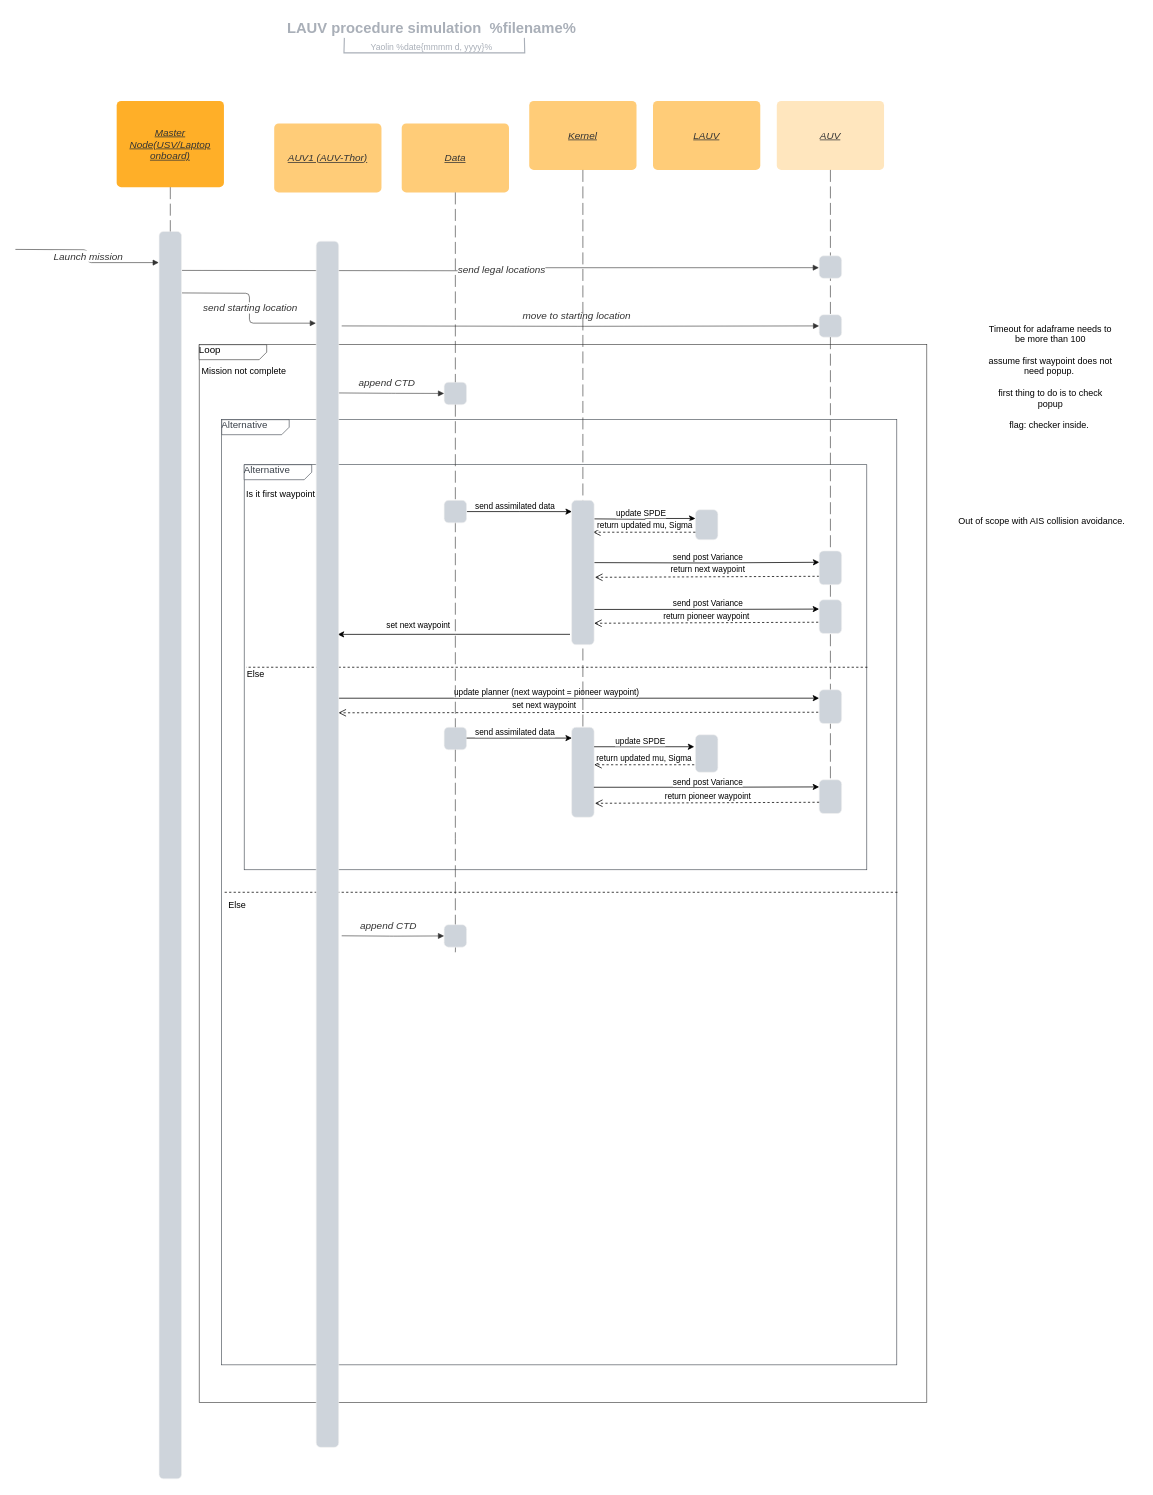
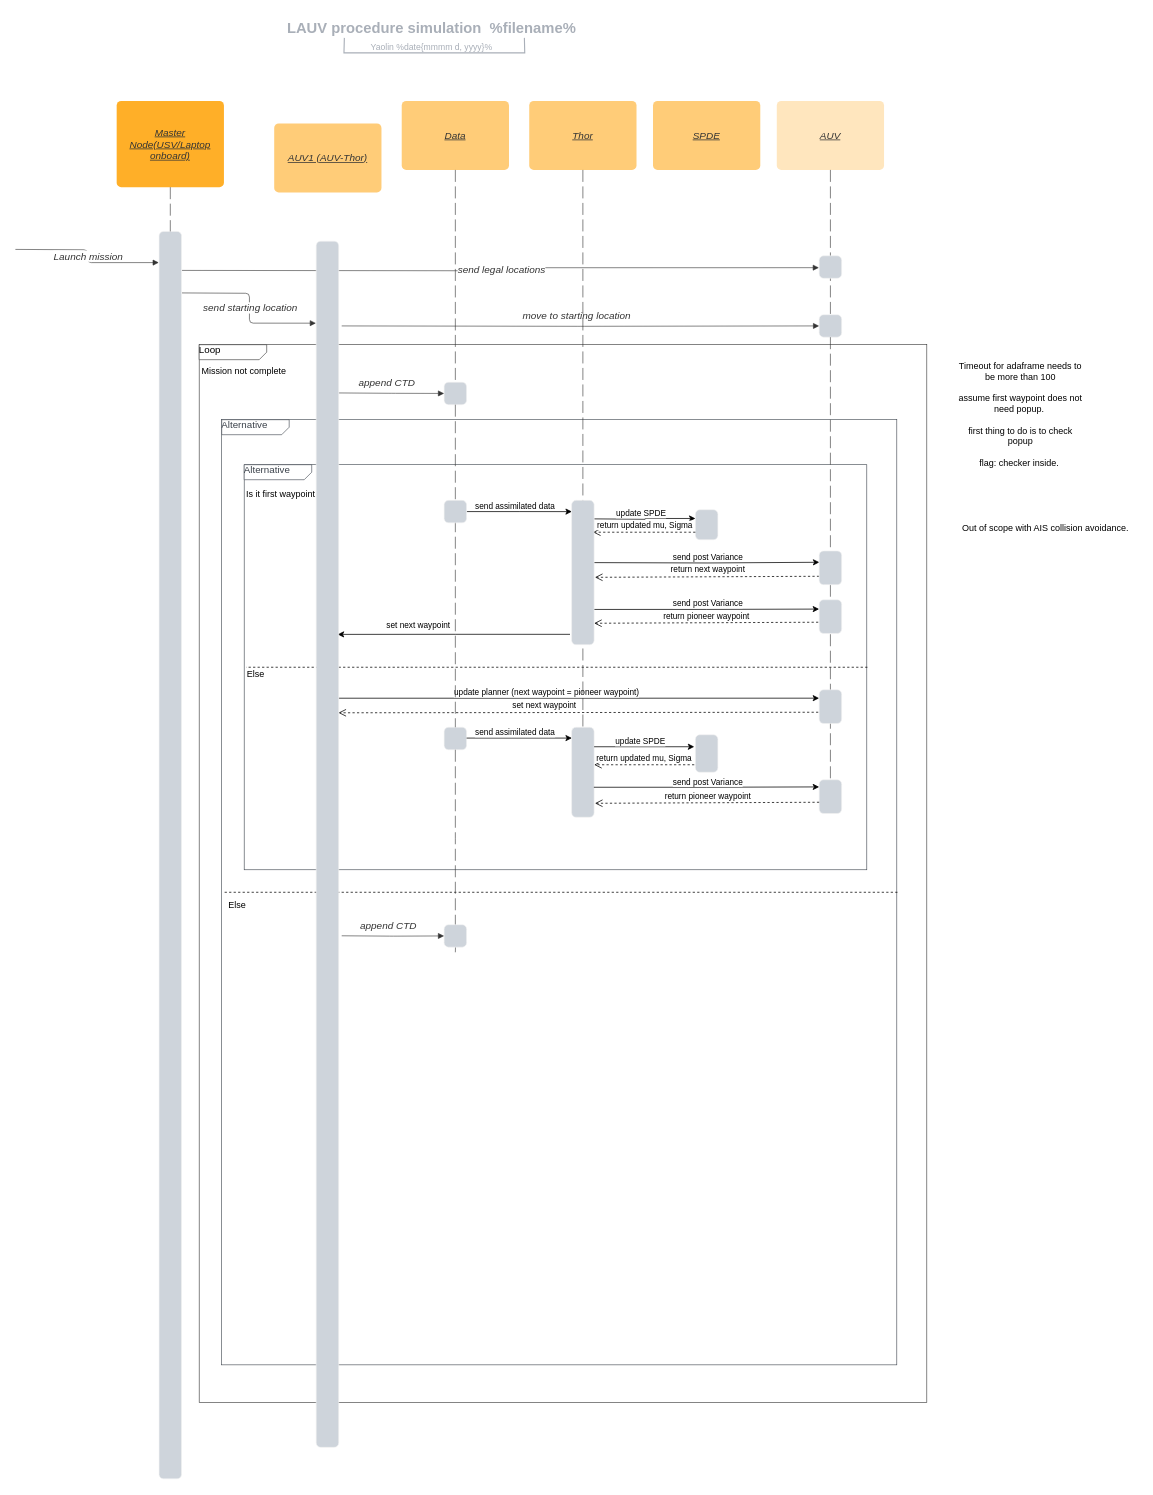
node "Kernel": label "Kernel" -> "Thor"
node "LAUV": label "LAUV" -> "SPDE"
node "Data": moved (455, 158) -> (455, 135)
node "Timeout for adaframe needs to be more than 100 assume first waypoint does not need popup. first thing to do is to check popup flag: checker inside.": moved (1050, 377) -> (1020, 414)
node "Out of scope with AIS collision avoidance.": moved (1043, 521) -> (1047, 528)
